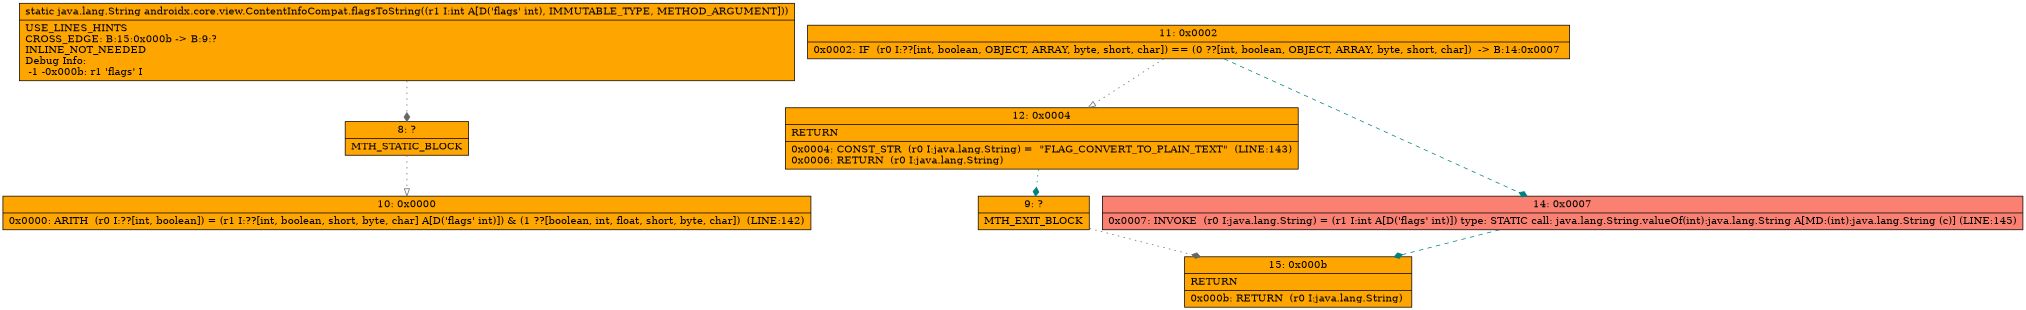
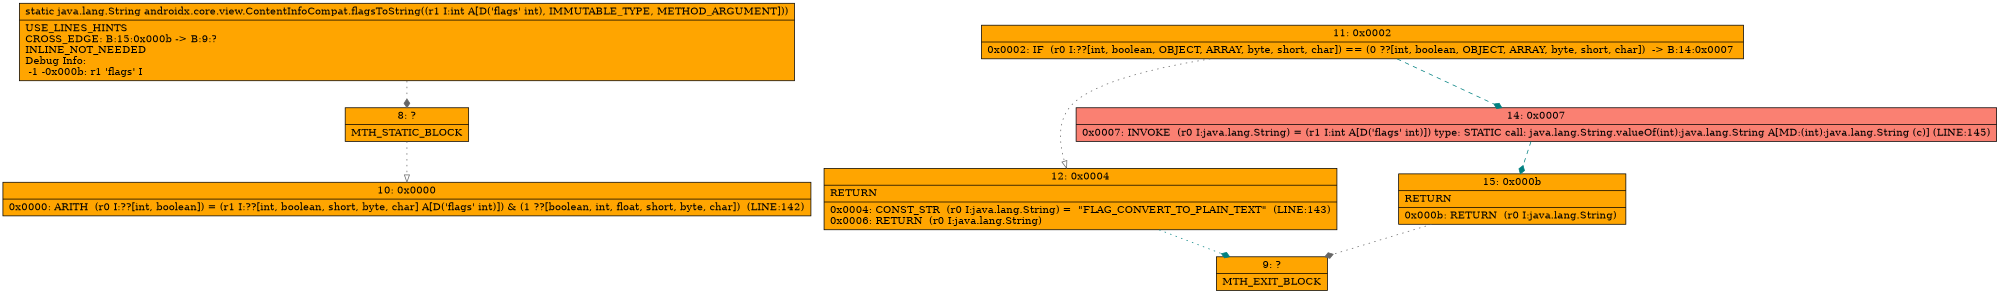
edge "9: ?" -> "15: 0x000b": reversed
